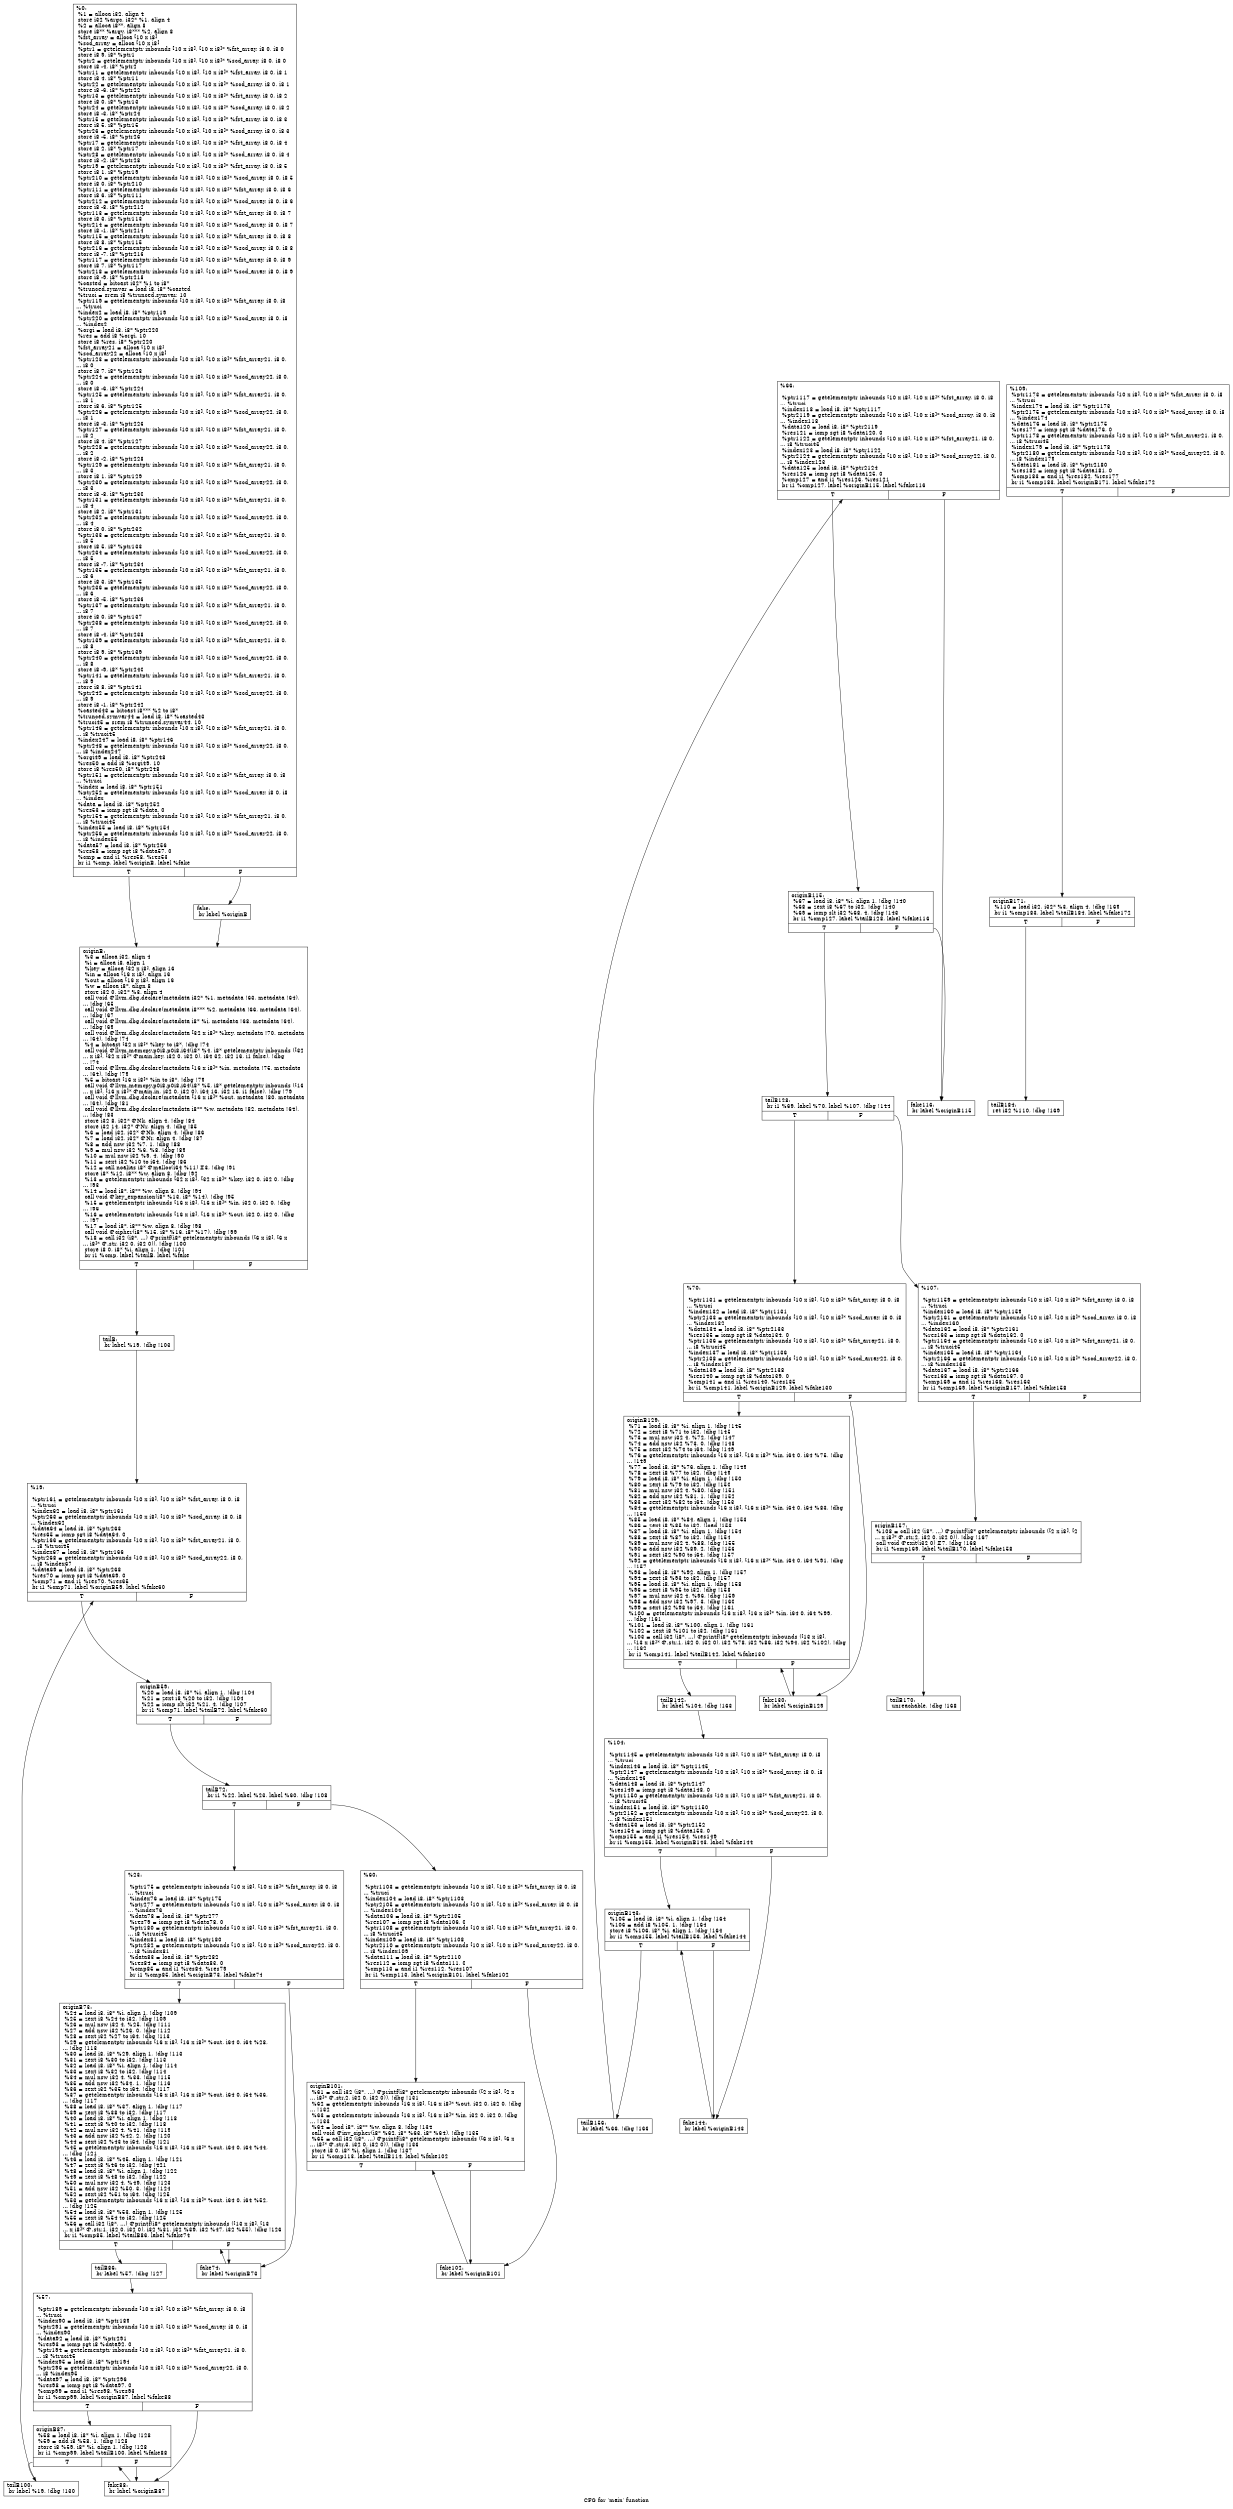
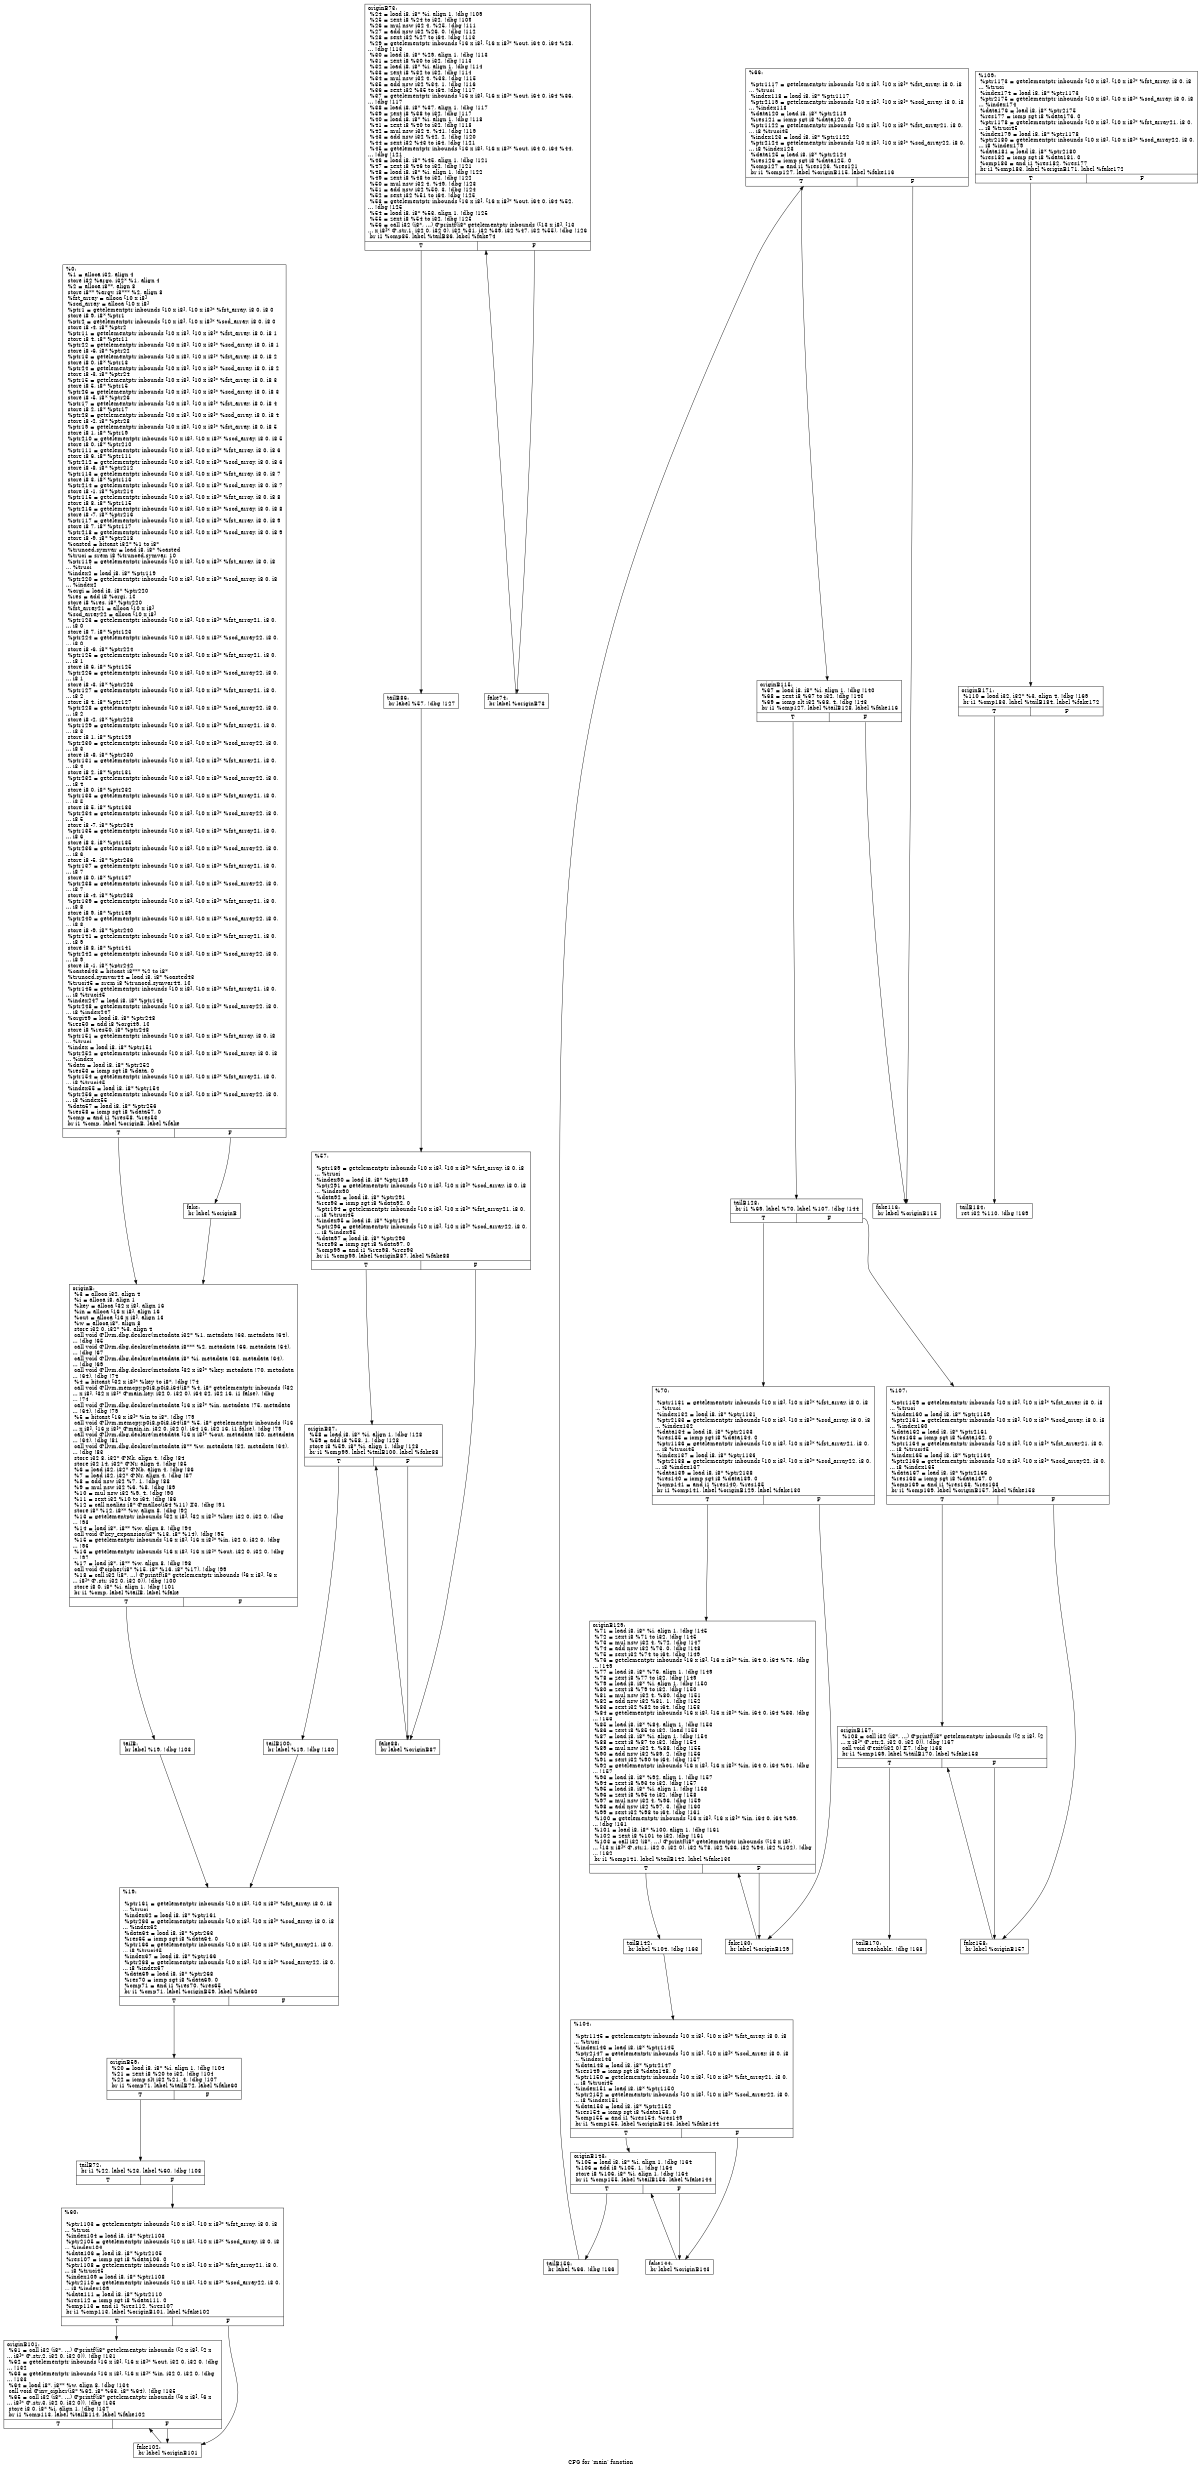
node "%23:": removed
node "fake158:": added
node "originB73:": text "%47 = zext i8 %46 to i32, !dbg !421" -> "%47 = zext i8 %46 to i32, !dbg !121"
